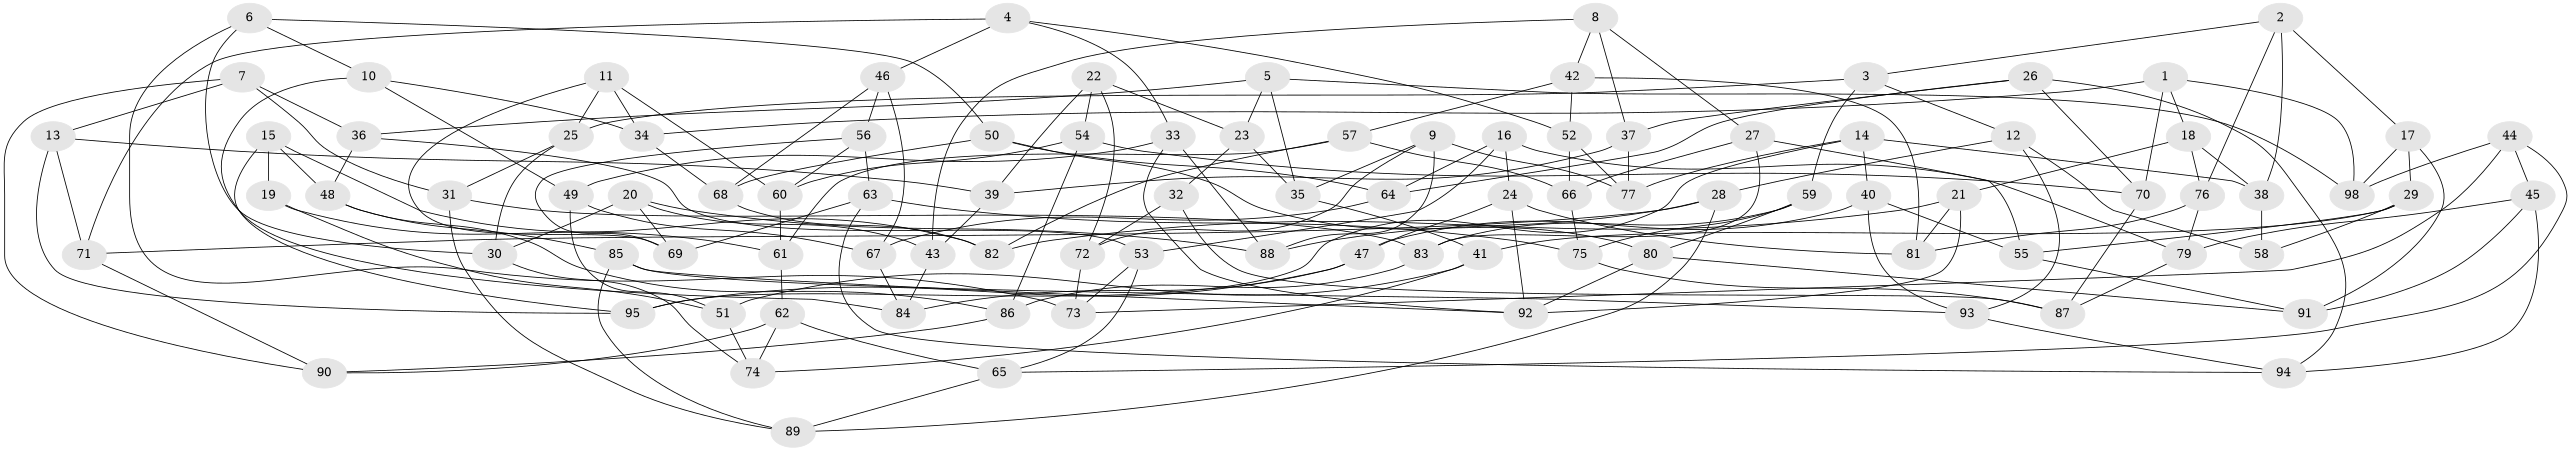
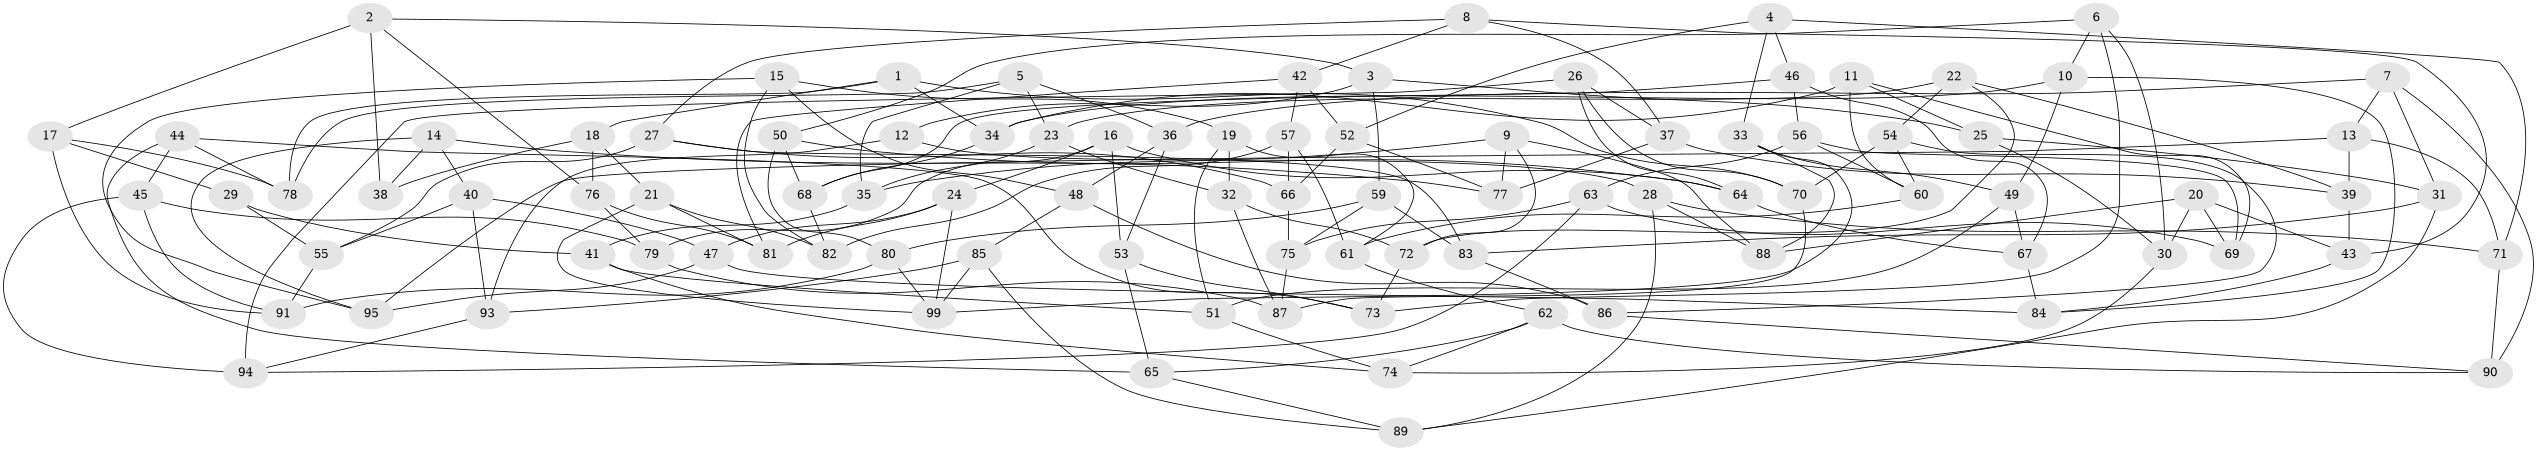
edge "19" -- "32": added
node "98": label "98" -> "78"
node "58": removed
node "92": label "92" -> "99"
